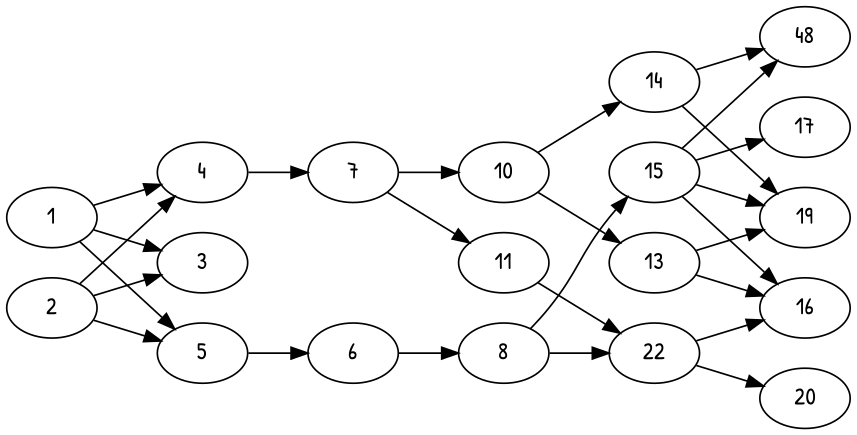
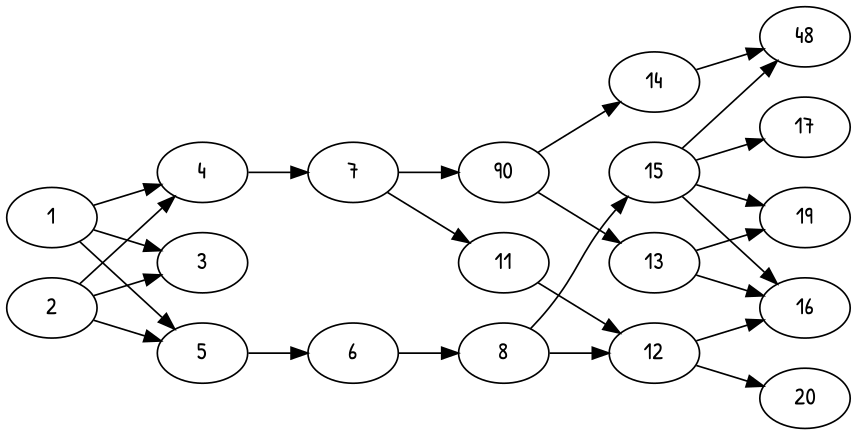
edge "14" -> "19": removed
node "10": label "10" -> "90"
node "22": label "22" -> "12"
